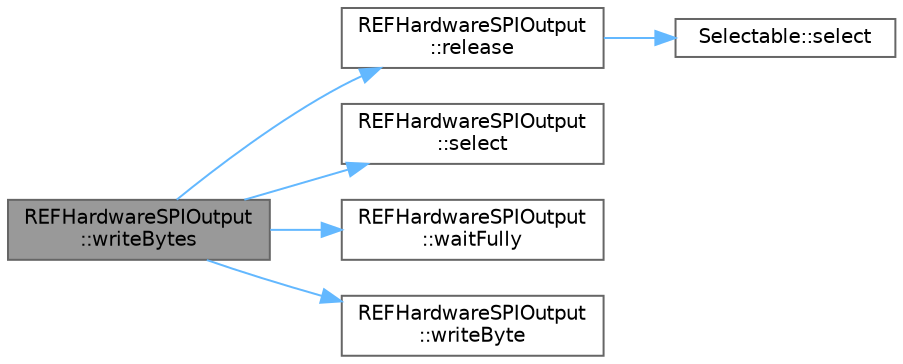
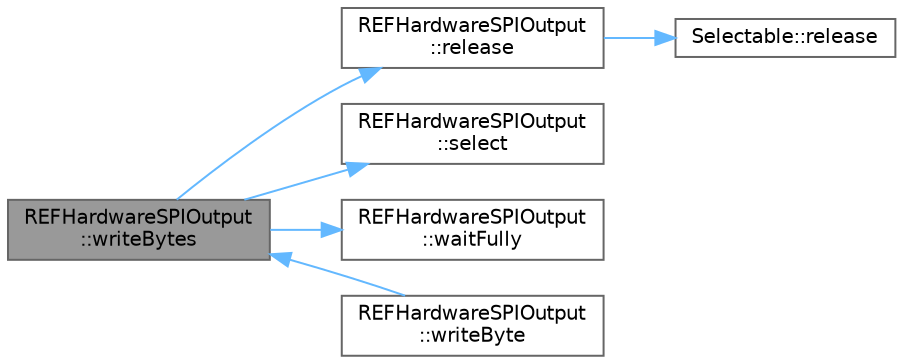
node "Selectable::select": label "Selectable::select" -> "Selectable::release"
edge "REFHardwareSPIOutput ::writeBytes" -> "REFHardwareSPIOutput ::writeByte": reversed
